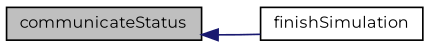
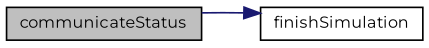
edge "finishSimulation" -> "communicateStatus": reversed
